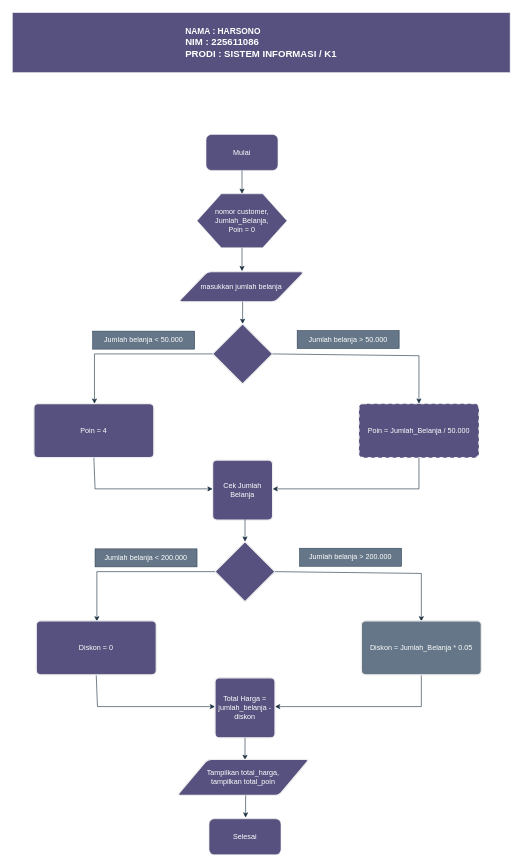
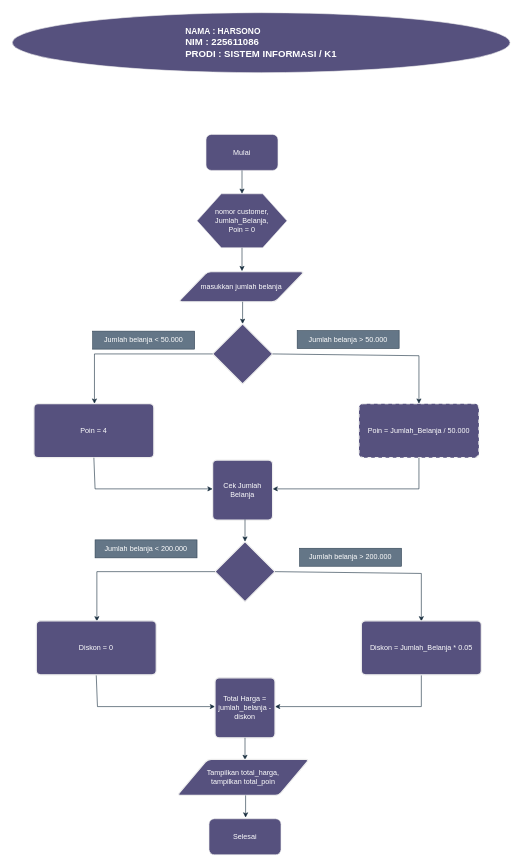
node "NAMA : HARSONO NIM : 225611086 PRODI : SISTEM INFORMASI / K1": shape rectangle -> ellipse
node "Jumlah belanja < 200.000": moved (146, 558) -> (146, 549)
node "Diskon = Jumlah_Belanja * 0.05": fillcolor #647687 -> #56517e
